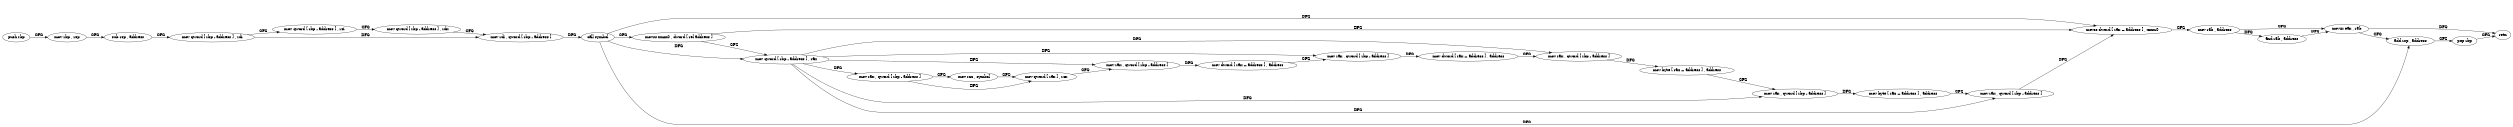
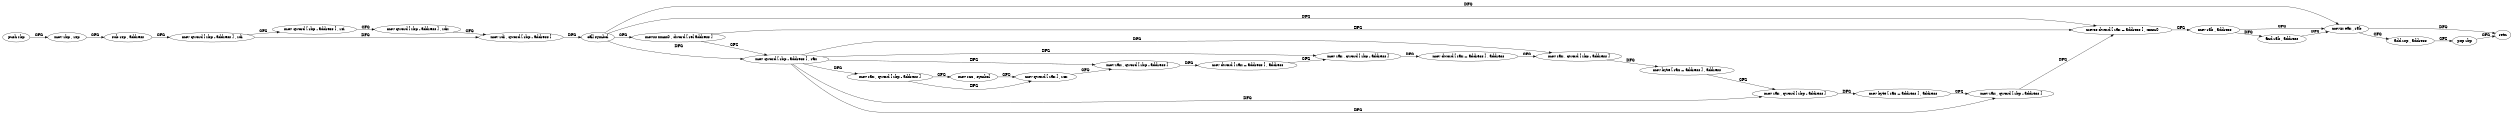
edge "call symbol" -> "add rsp , address": now "call symbol" -> "movzx eax , r8b"
